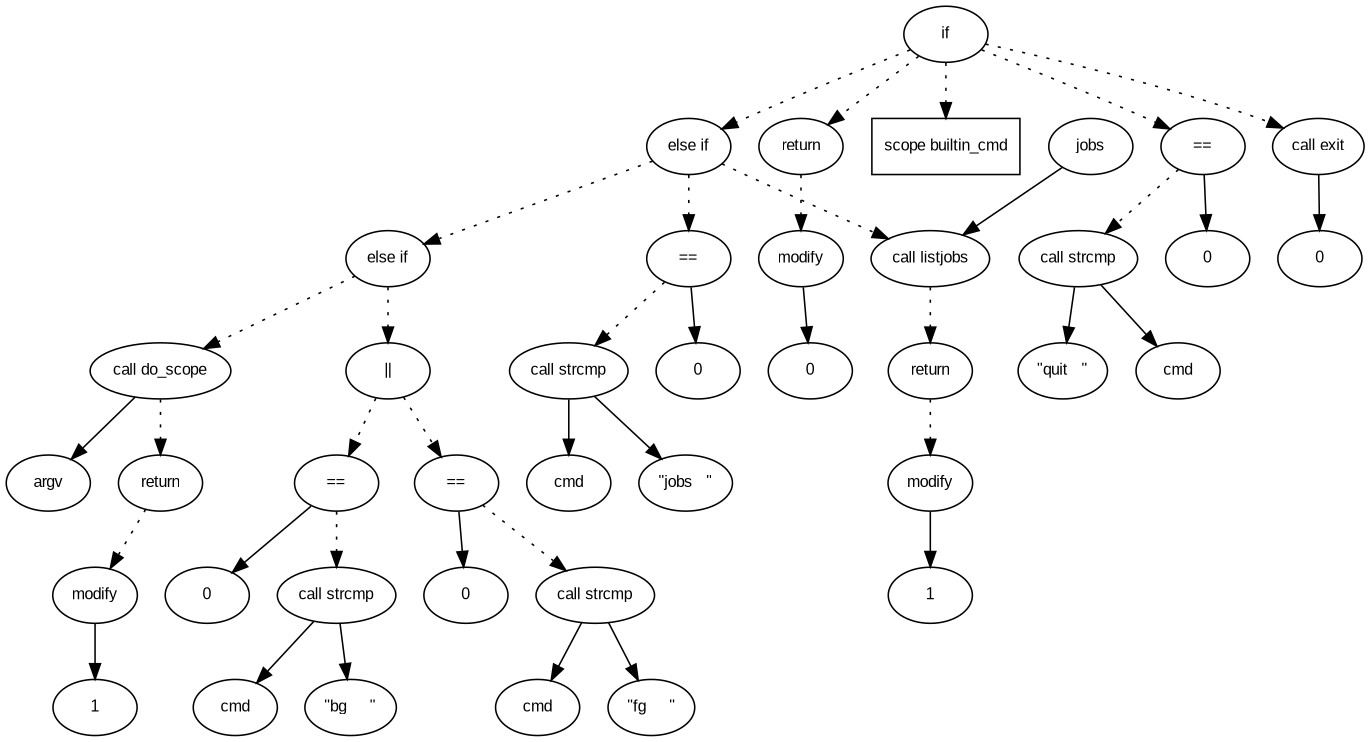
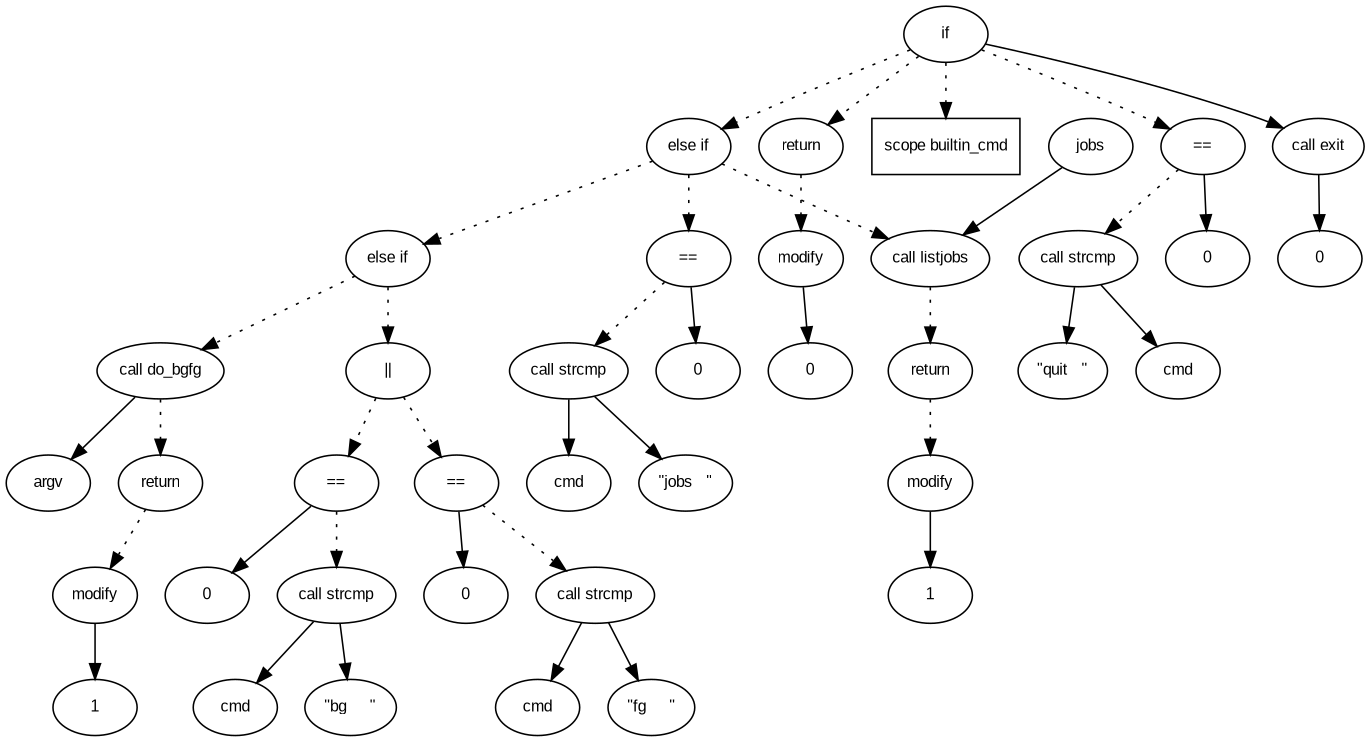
edge "if" -> "call exit": style dotted -> solid
node "call do_scope": label "call do_scope" -> "call do_bgfg"
